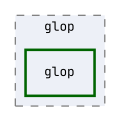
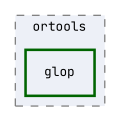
cluster "glop": label "glop" -> "ortools"
